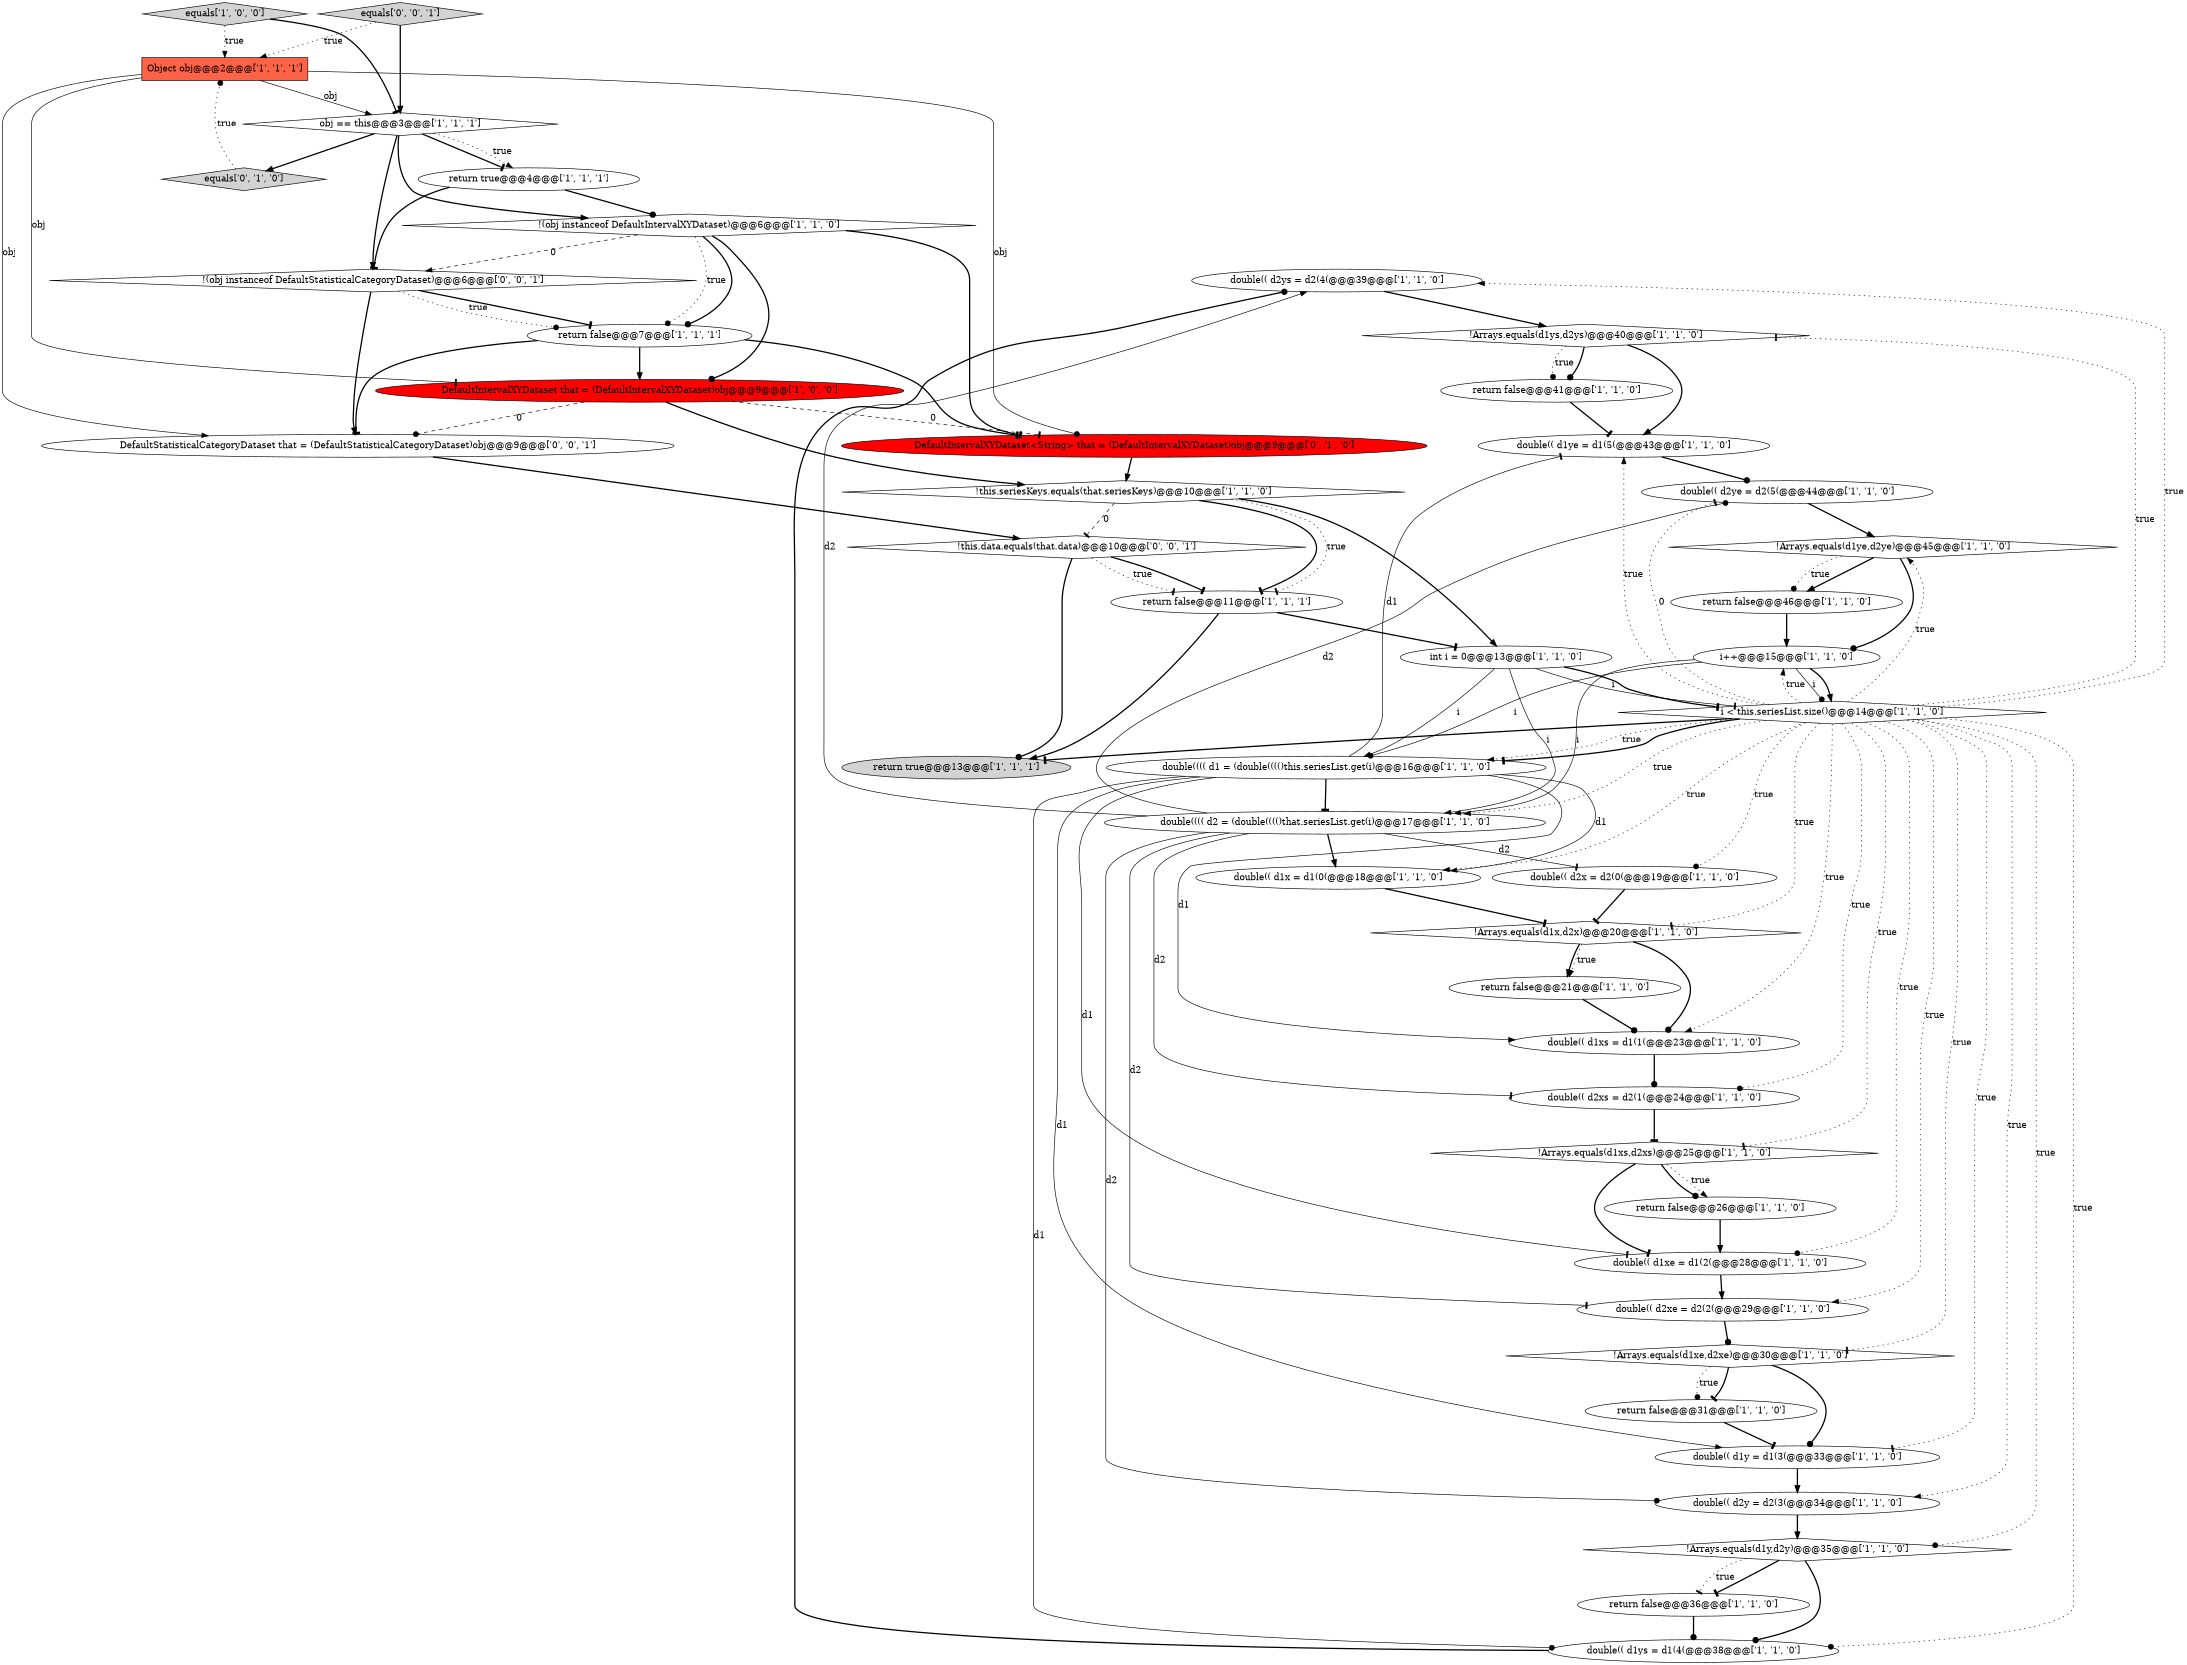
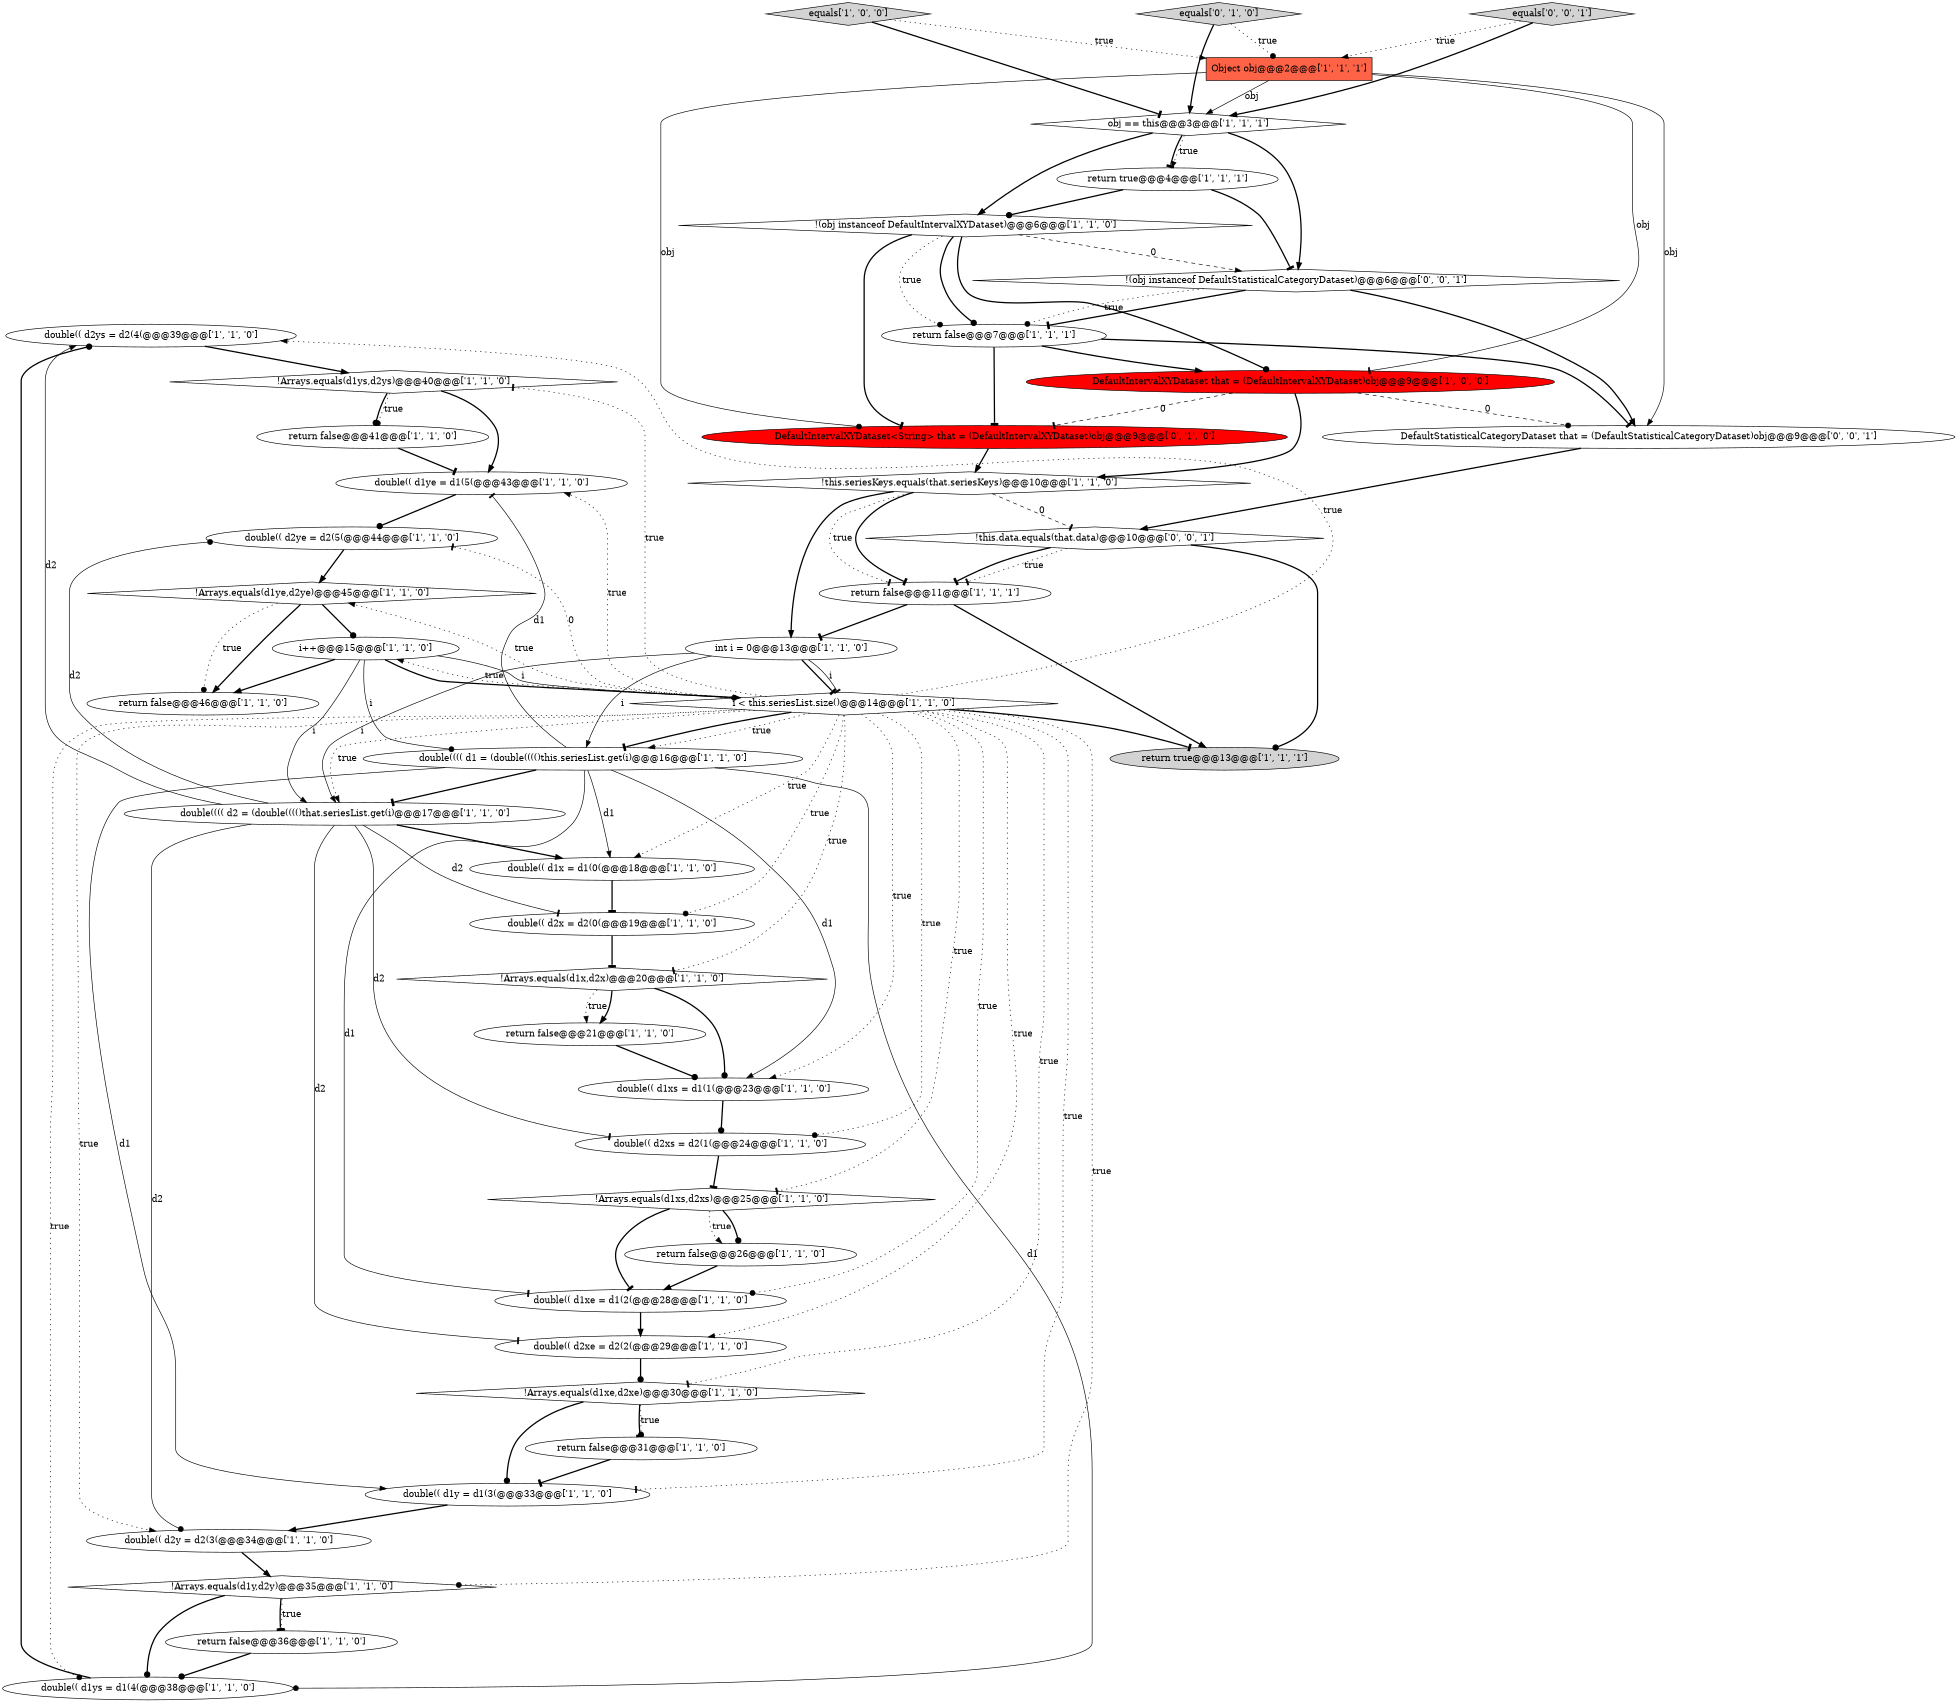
edge "obj == this@@@3@@@['1', '1', '1']" -> "equals['0', '1', '0']": reversed
edge "return false@@@46@@@['1', '1', '0']" -> "i++@@@15@@@['1', '1', '0']": reversed
edge "double(( d1x = d1(0(@@@18@@@['1', '1', '0']" -> "!Arrays.equals(d1x,d2x)@@@20@@@['1', '1', '0']": now "double(( d1x = d1(0(@@@18@@@['1', '1', '0']" -> "double(( d2x = d2(0(@@@19@@@['1', '1', '0']"
